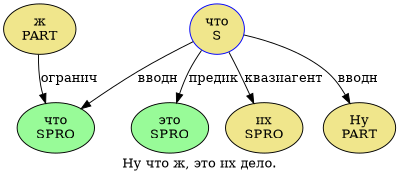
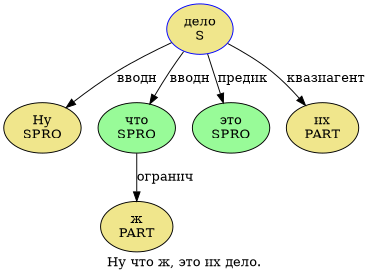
node "что S": label "что S" -> "дело S"
edge "ж PART" -> "что SPRO": reversed
node "их SPRO": label "их SPRO" -> "их PART"
node "Ну PART": label "Ну PART" -> "Ну SPRO"
